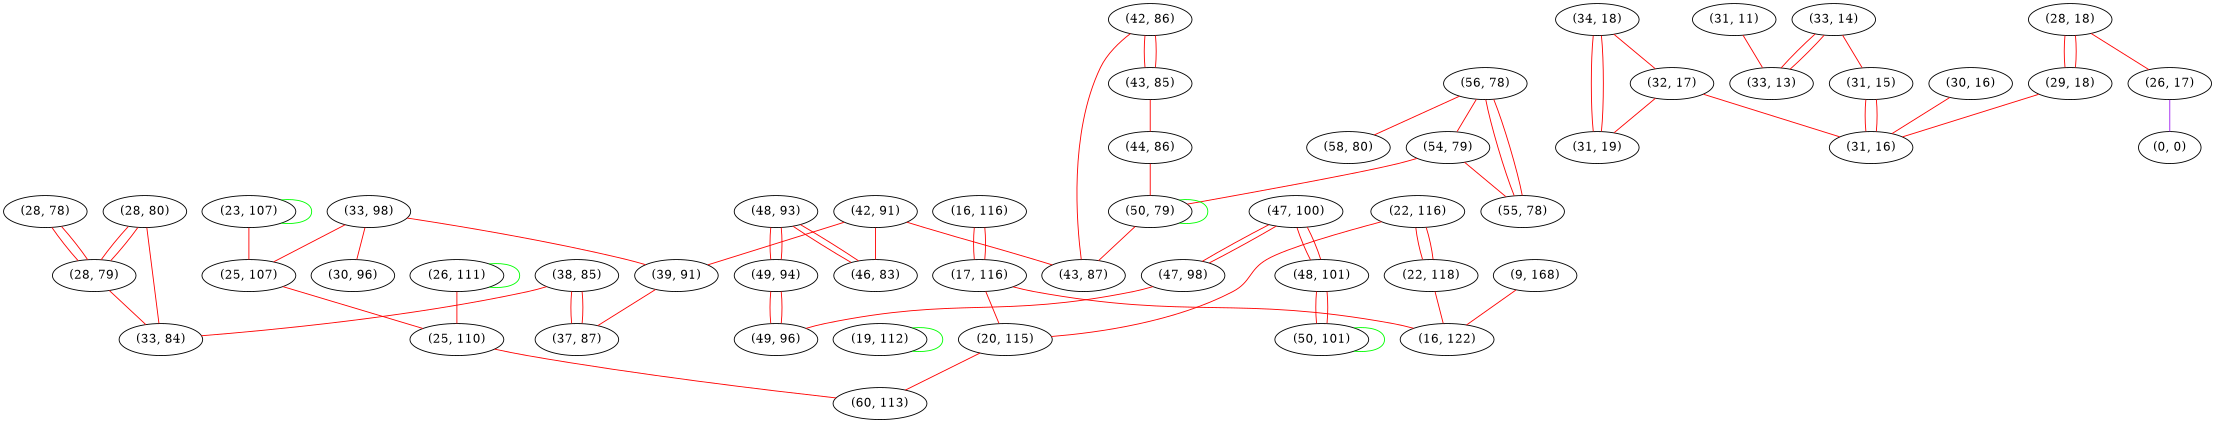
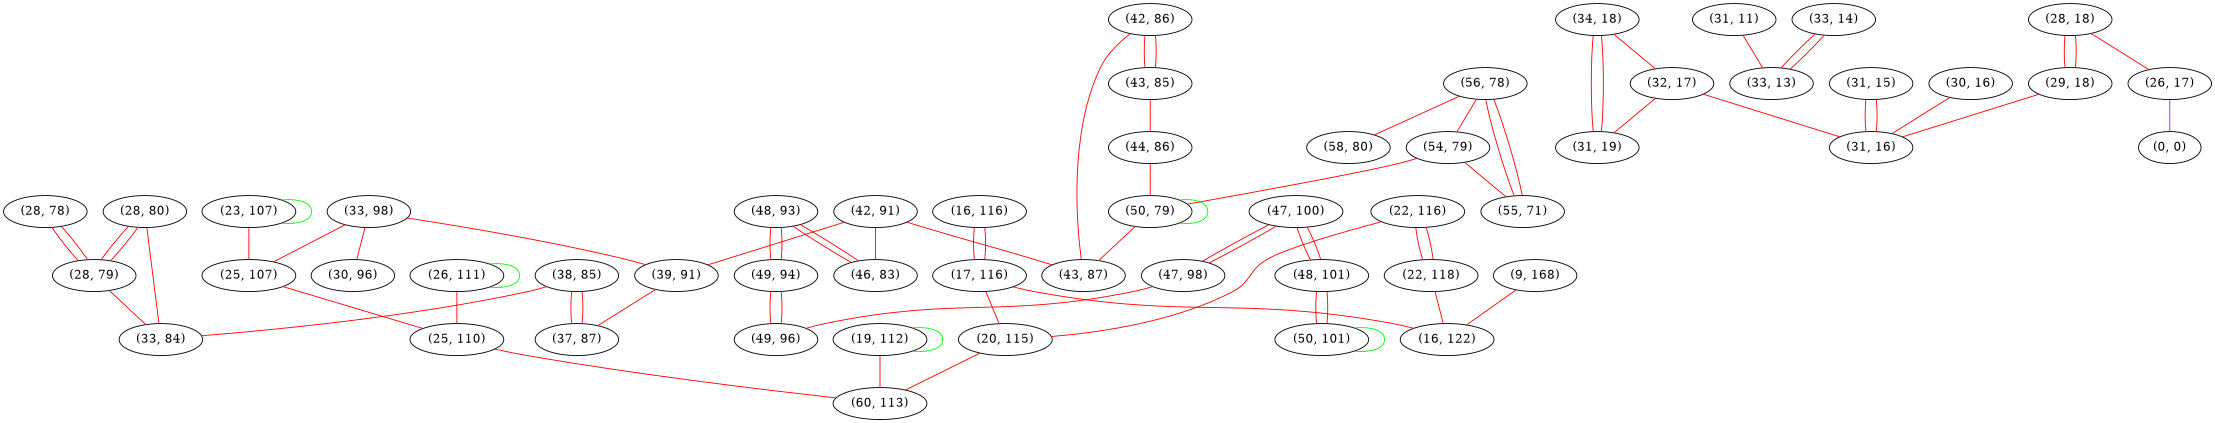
edge "(33, 14)" -- "(31, 15)": removed
node "(55, 78)": label "(55, 78)" -> "(55, 71)"
edge "(19, 112)" -- "(60, 113)": added
